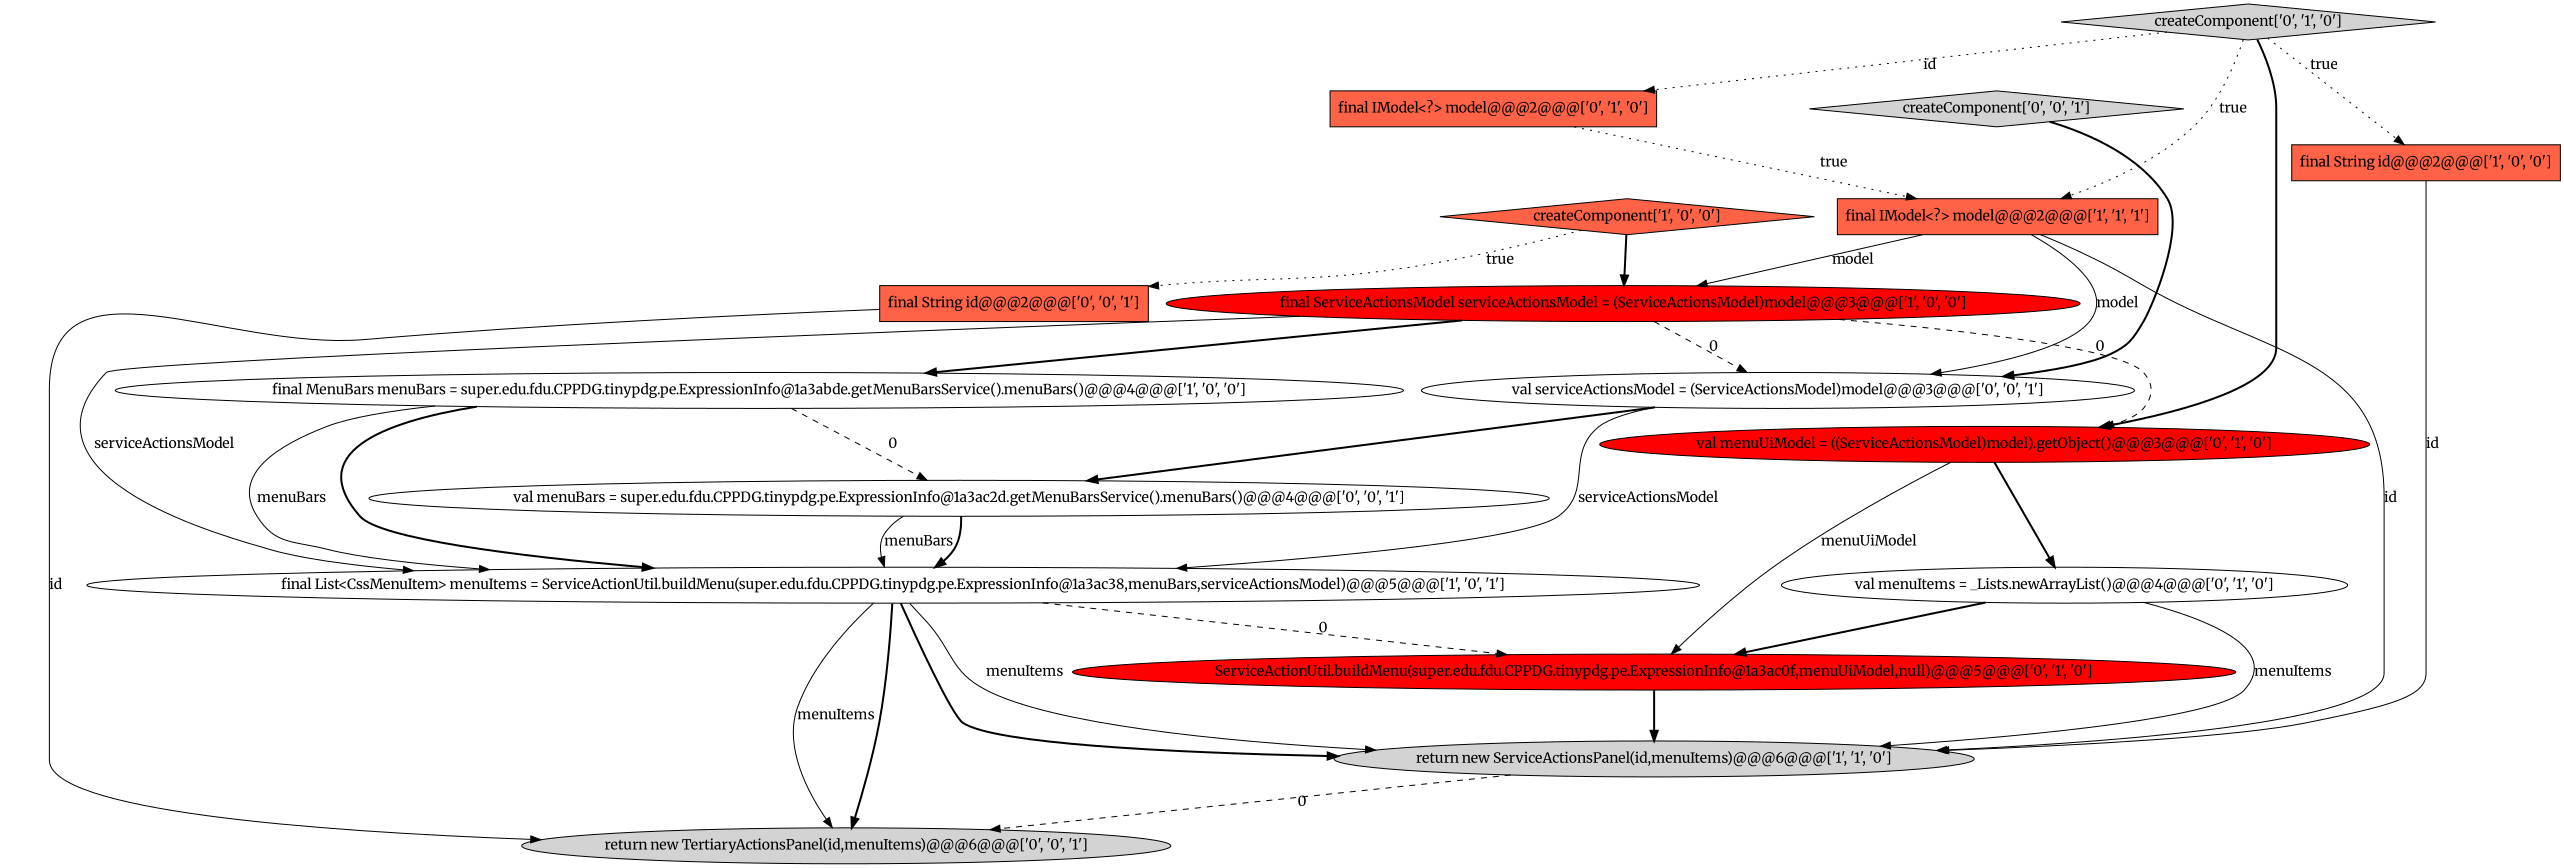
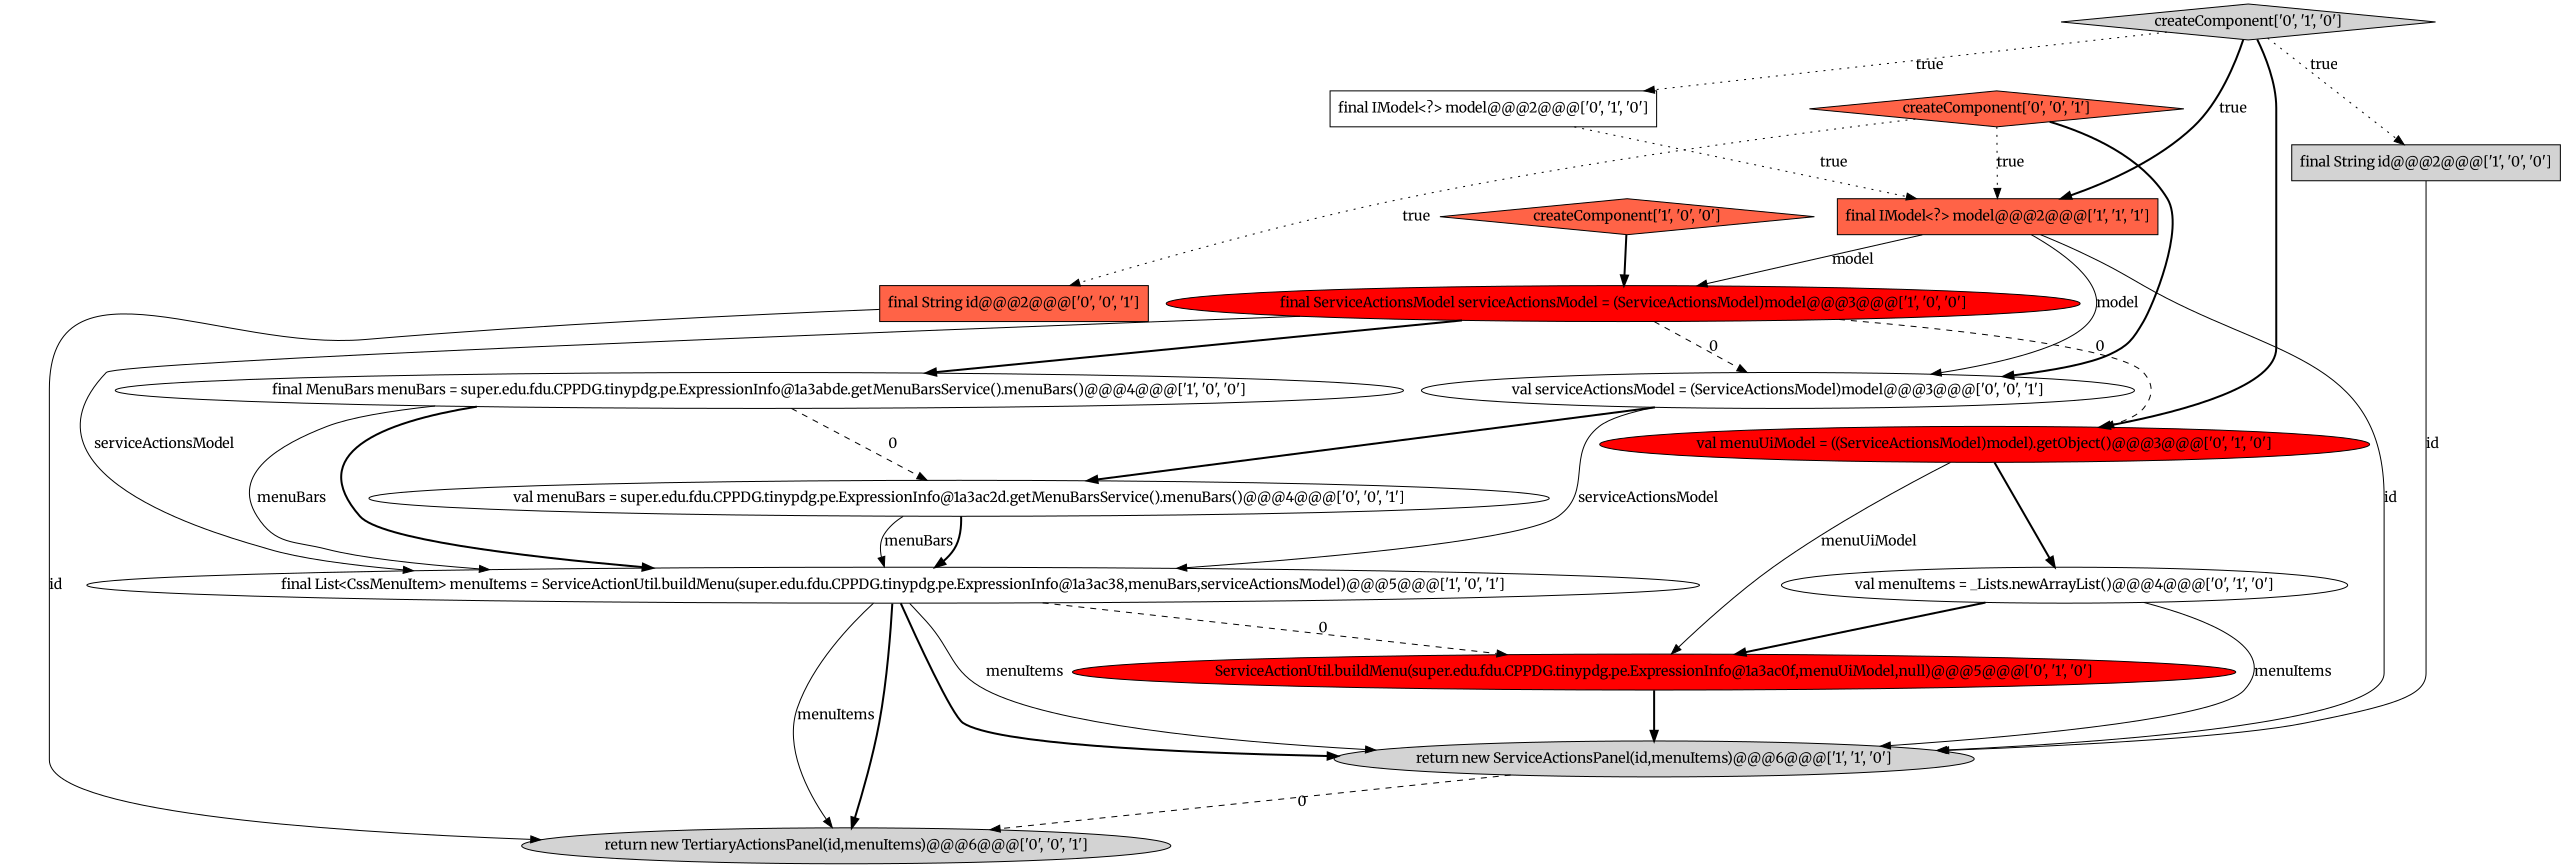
edge "createComponent['0', '1', '0']" -> "final IModel<?> model@@@2@@@['0', '1', '0']": label "id" -> "true"
node "final IModel<?> model@@@2@@@['0', '1', '0']": fillcolor tomato -> white
node "createComponent['0', '0', '1']": fillcolor lightgray -> tomato
edge "createComponent['0', '1', '0']" -> "final IModel<?> model@@@2@@@['1', '1', '1']": style dotted -> bold
edge "createComponent['0', '0', '1']" -> "final IModel<?> model@@@2@@@['1', '1', '1']": added, label "true"
node "final String id@@@2@@@['1', '0', '0']": fillcolor tomato -> lightgray
edge "createComponent['1', '0', '0']" -> "final String id@@@2@@@['0', '0', '1']": now "createComponent['0', '0', '1']" -> "final String id@@@2@@@['0', '0', '1']"
